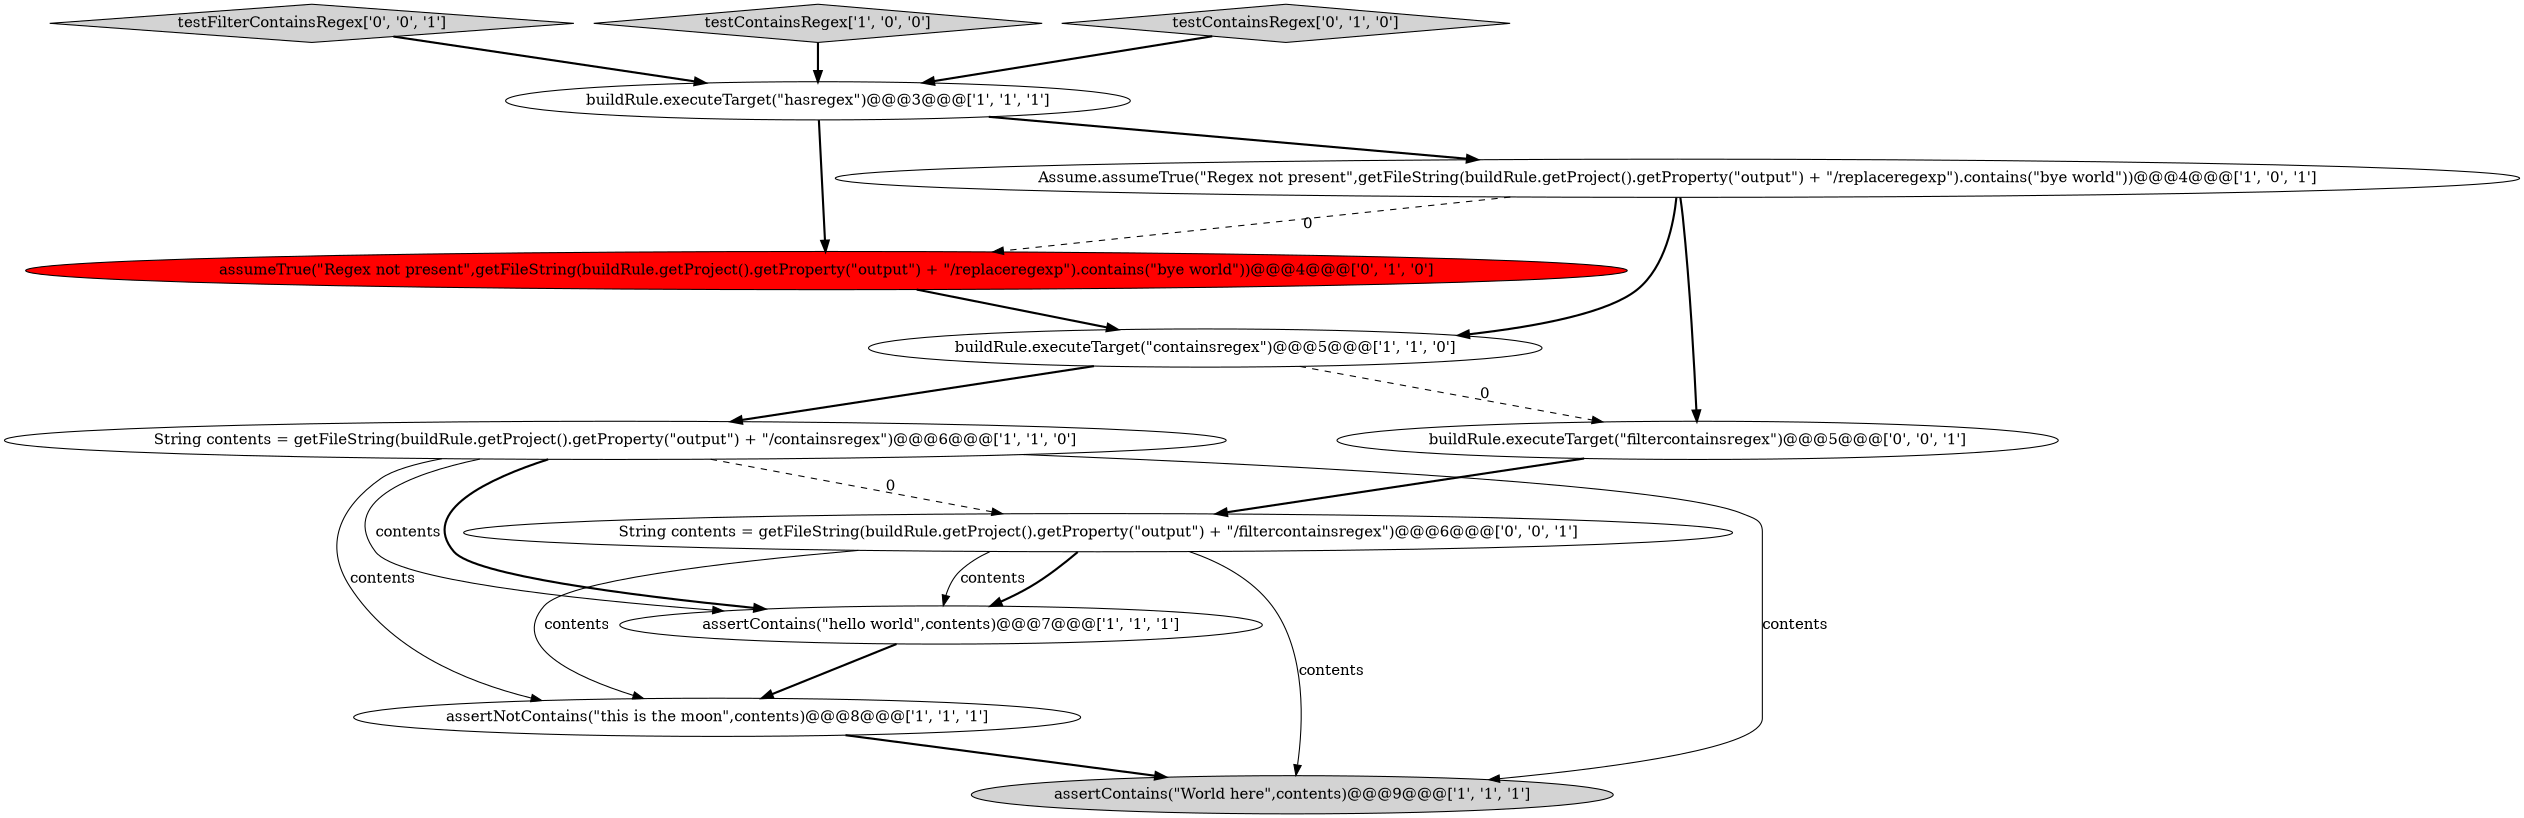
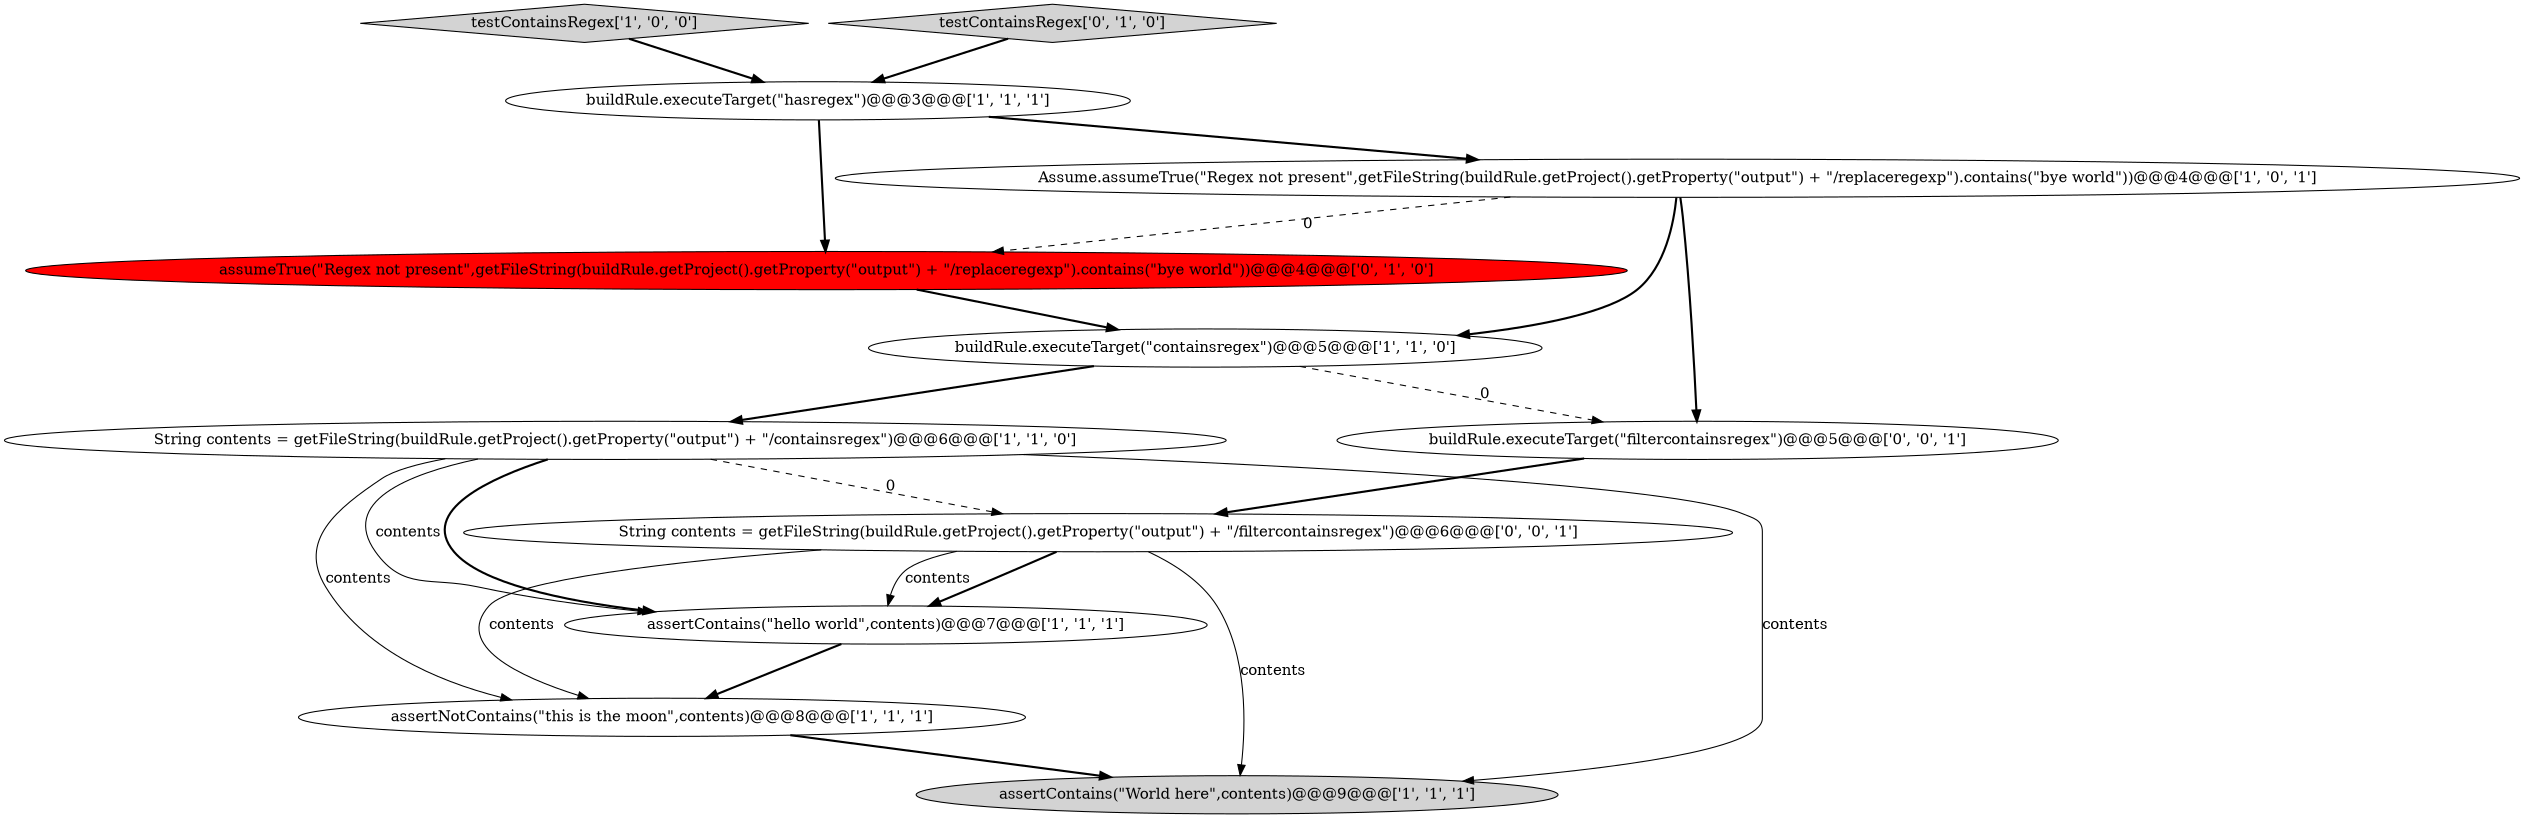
node "testFilterContainsRegex['0', '0', '1']": removed
